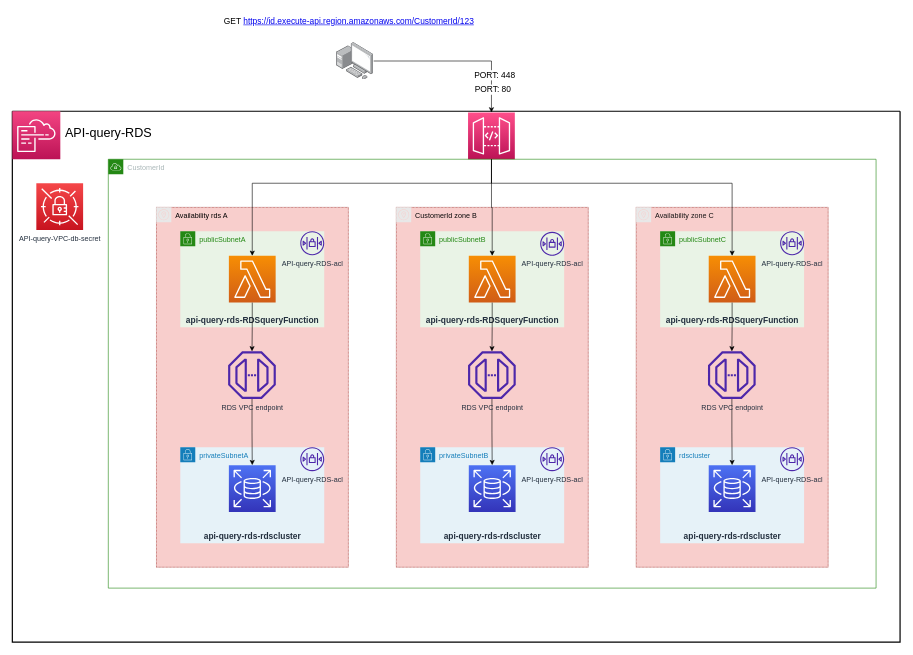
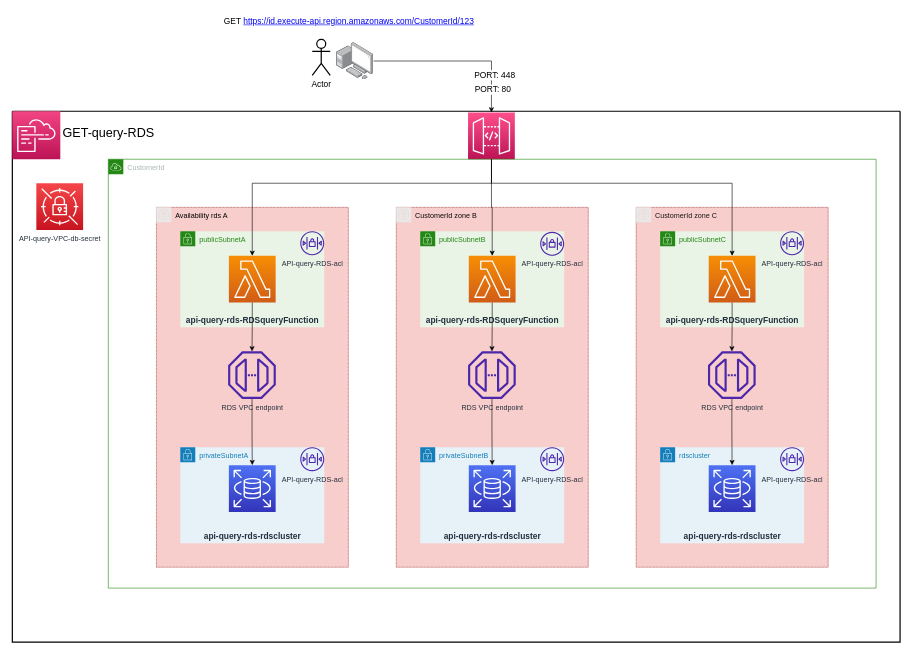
node "Actor": added
node "API-query-RDS": label "API-query-RDS" -> "GET-query-RDS"
node "Availability zone C": label "Availability zone C" -> "CustomerId zone C"
